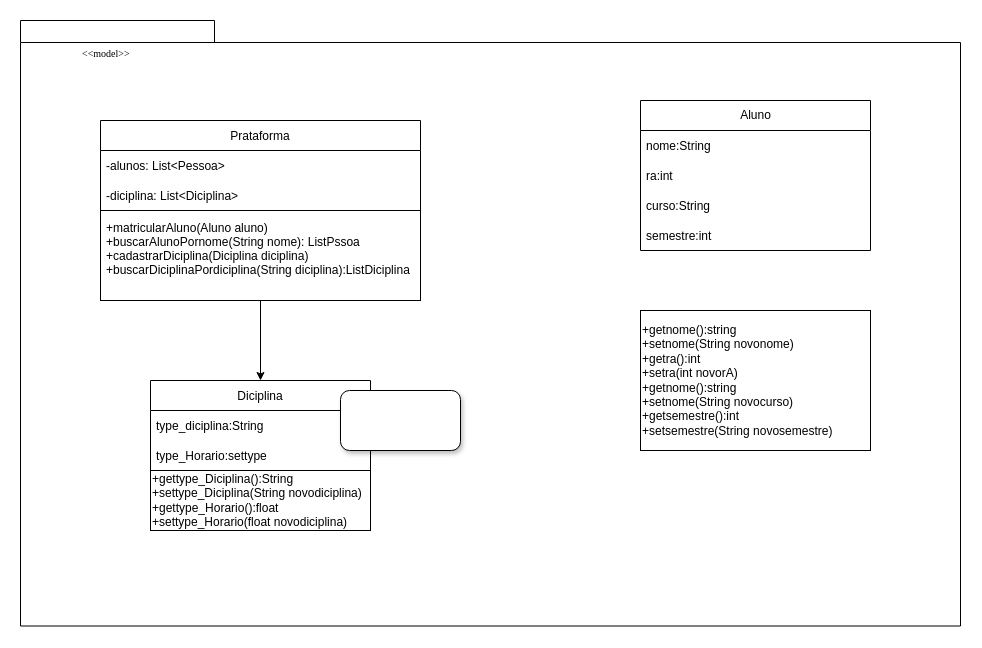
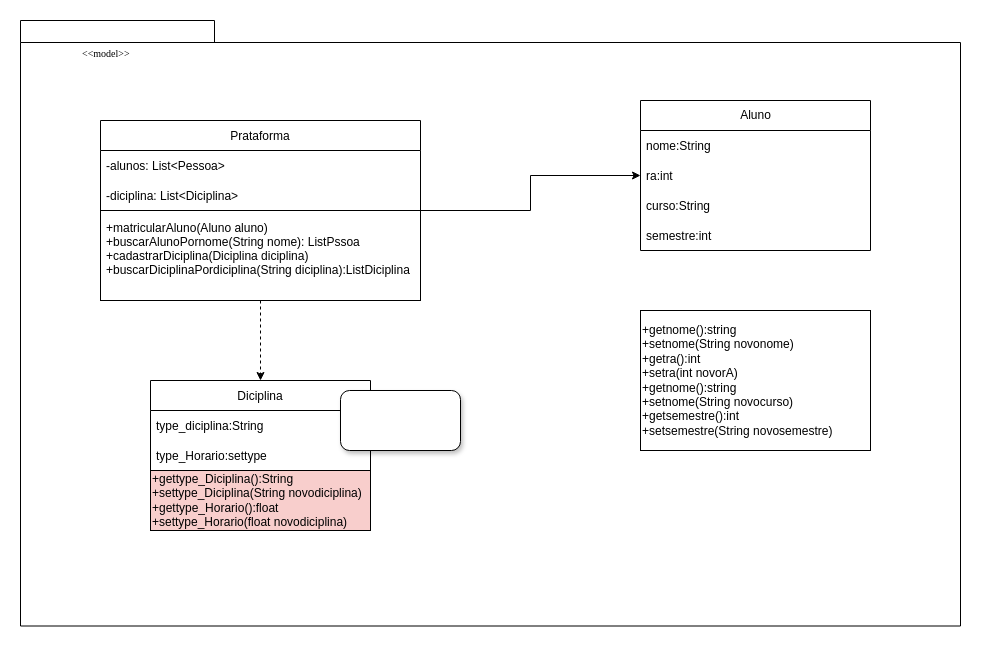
edge "Prataforma" -> "Aluno": added
edge "Prataforma" -> "Diciplina": style solid -> dashed
node "+gettype_Diciplina():String +settype_Diciplina(String novodiciplina) +gettype_Horario():float +settype_Horario(float novodiciplina)": fillcolor #ffffff -> #f8cecc
